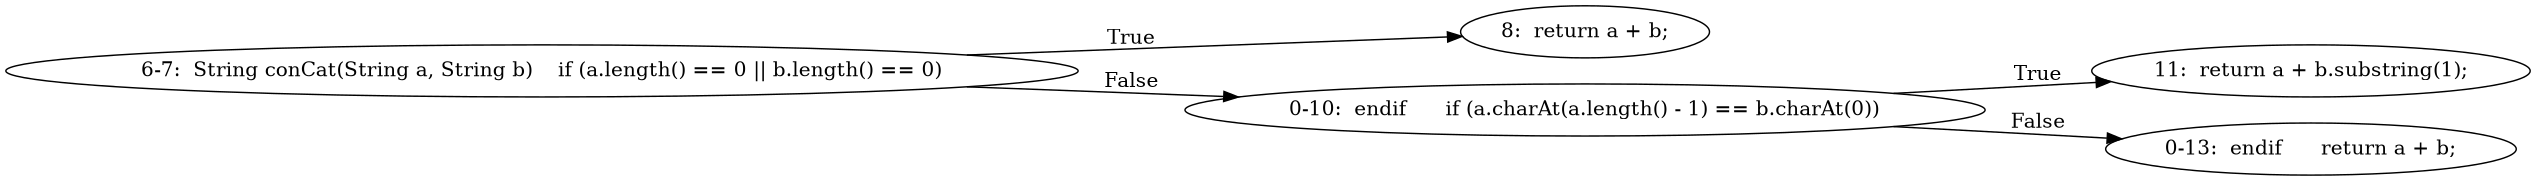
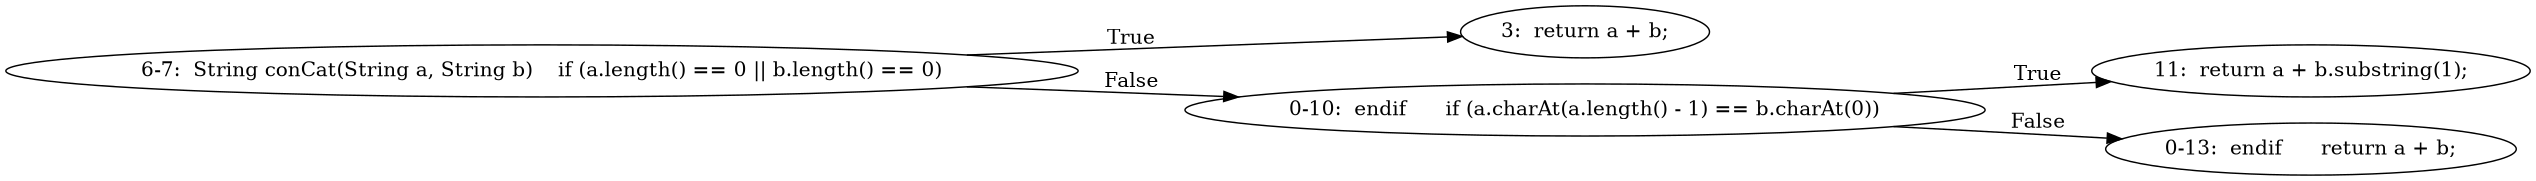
node "8:  return a + b;": label "8:  return a + b;" -> "3:  return a + b;"
